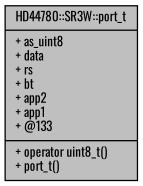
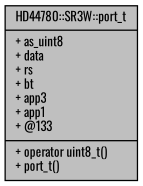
node "HD44780::SR3W::port_t": text "+ app2" -> "+ app3"
